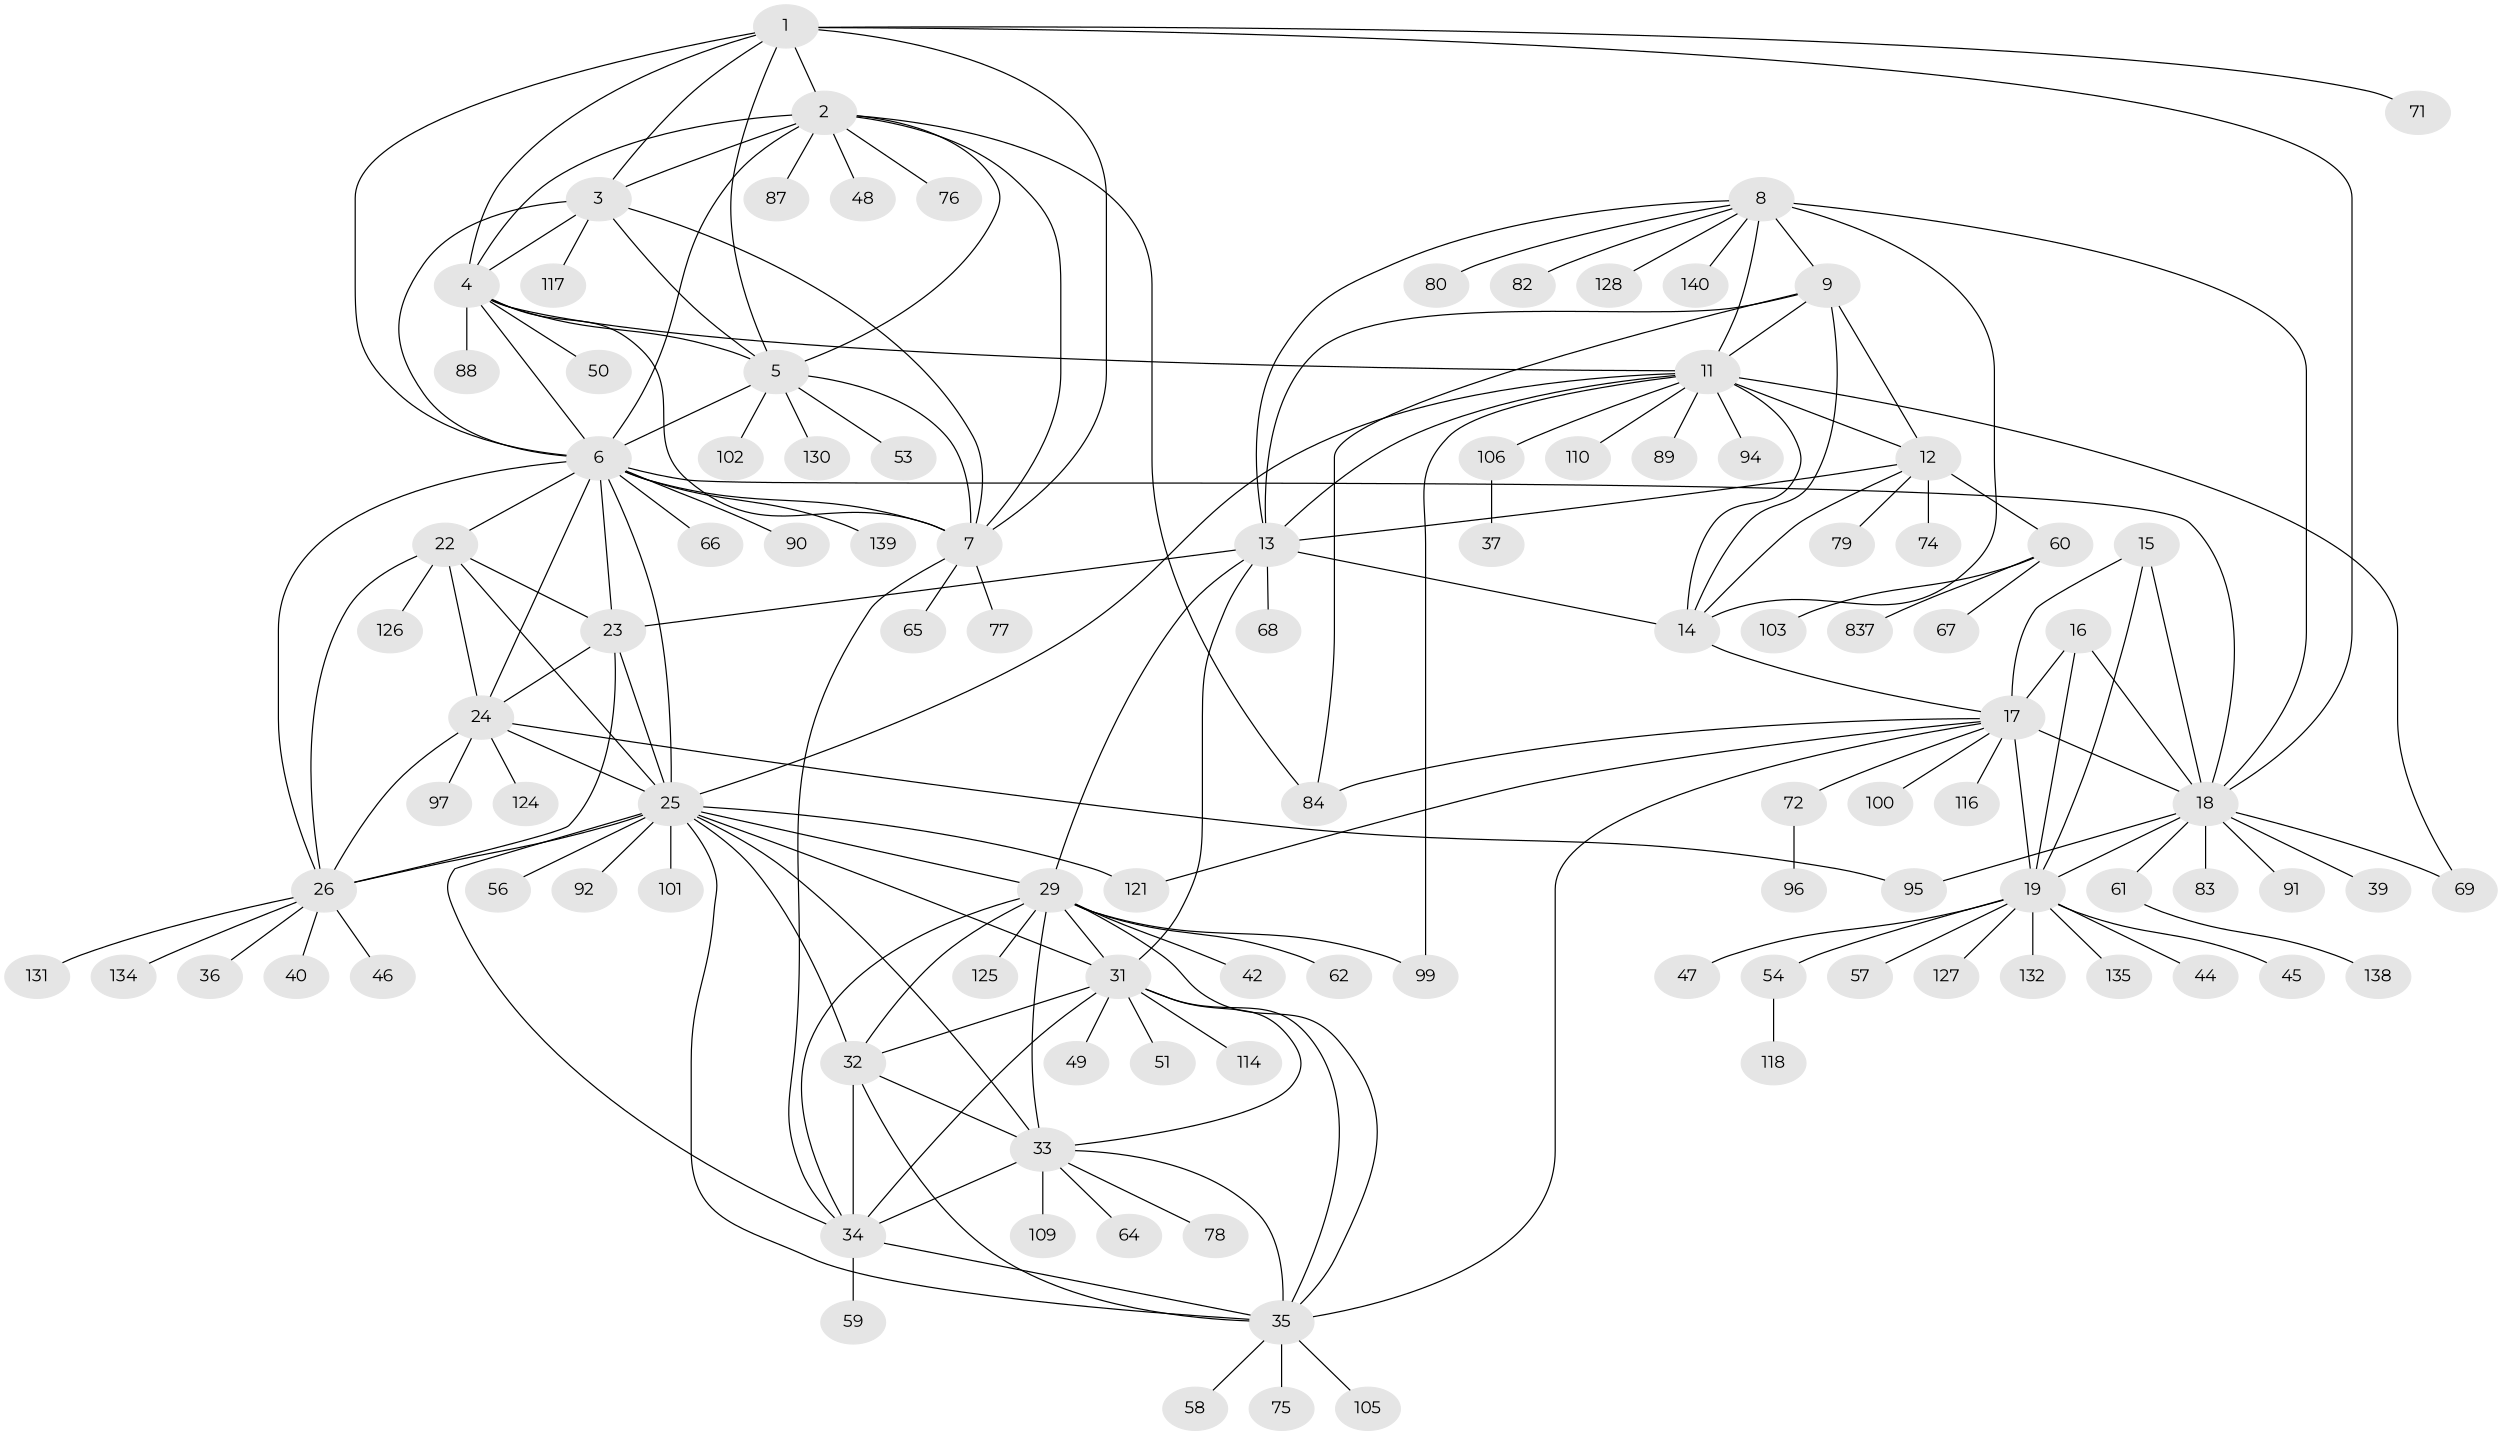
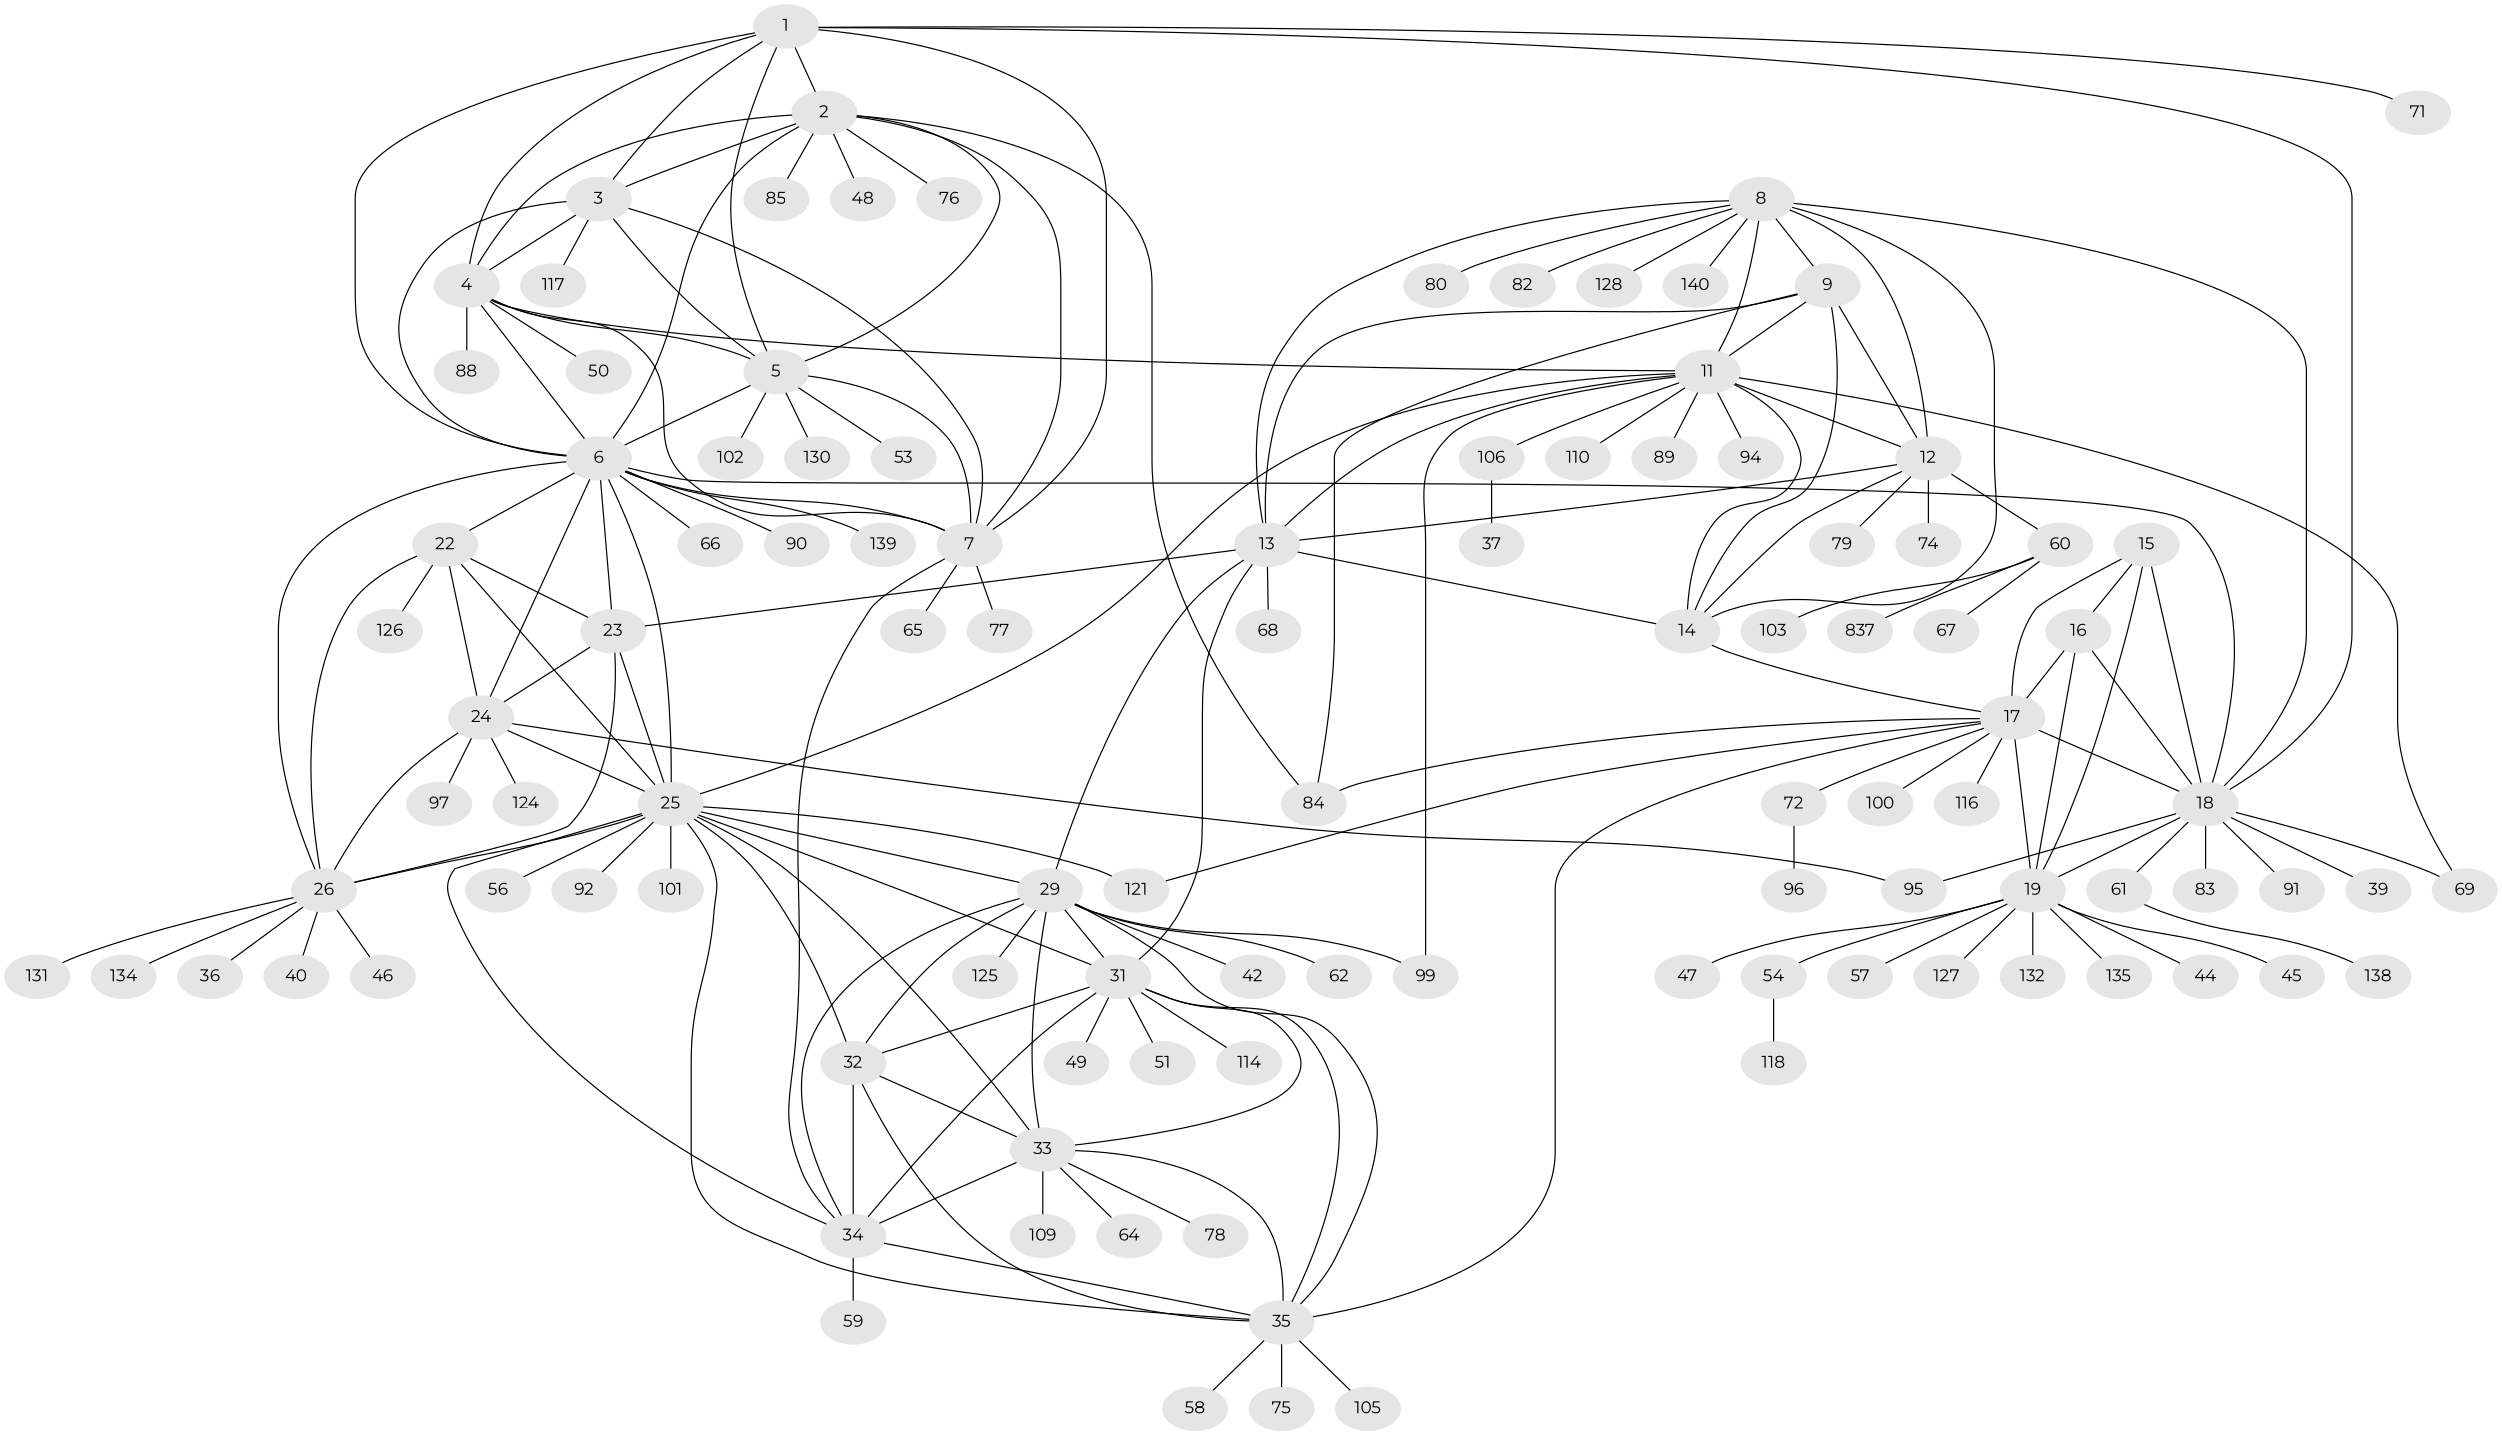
node "87": label "87" -> "85"
edge "8" -- "12": added
edge "15" -- "16": added
